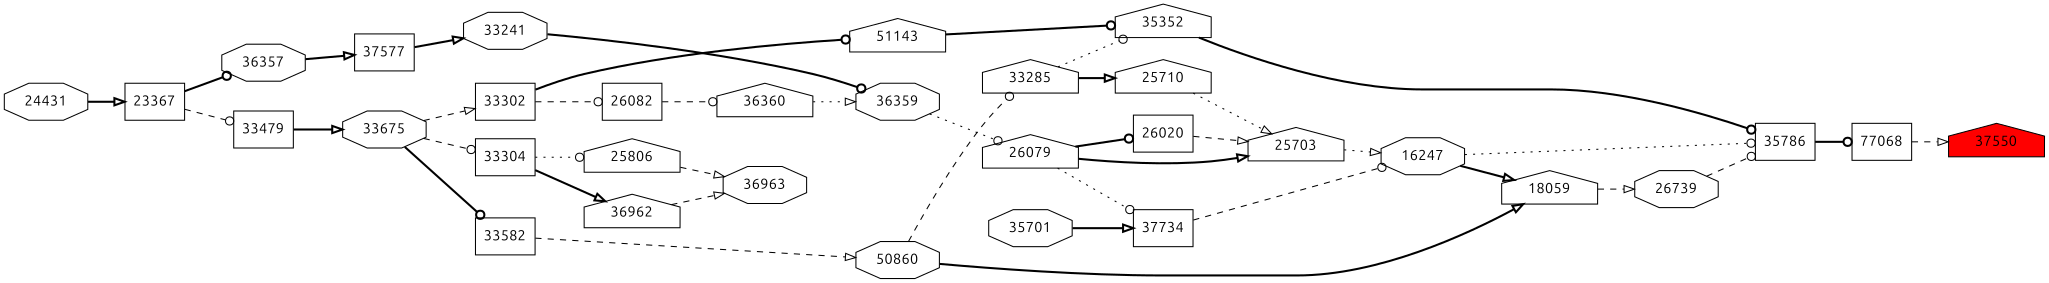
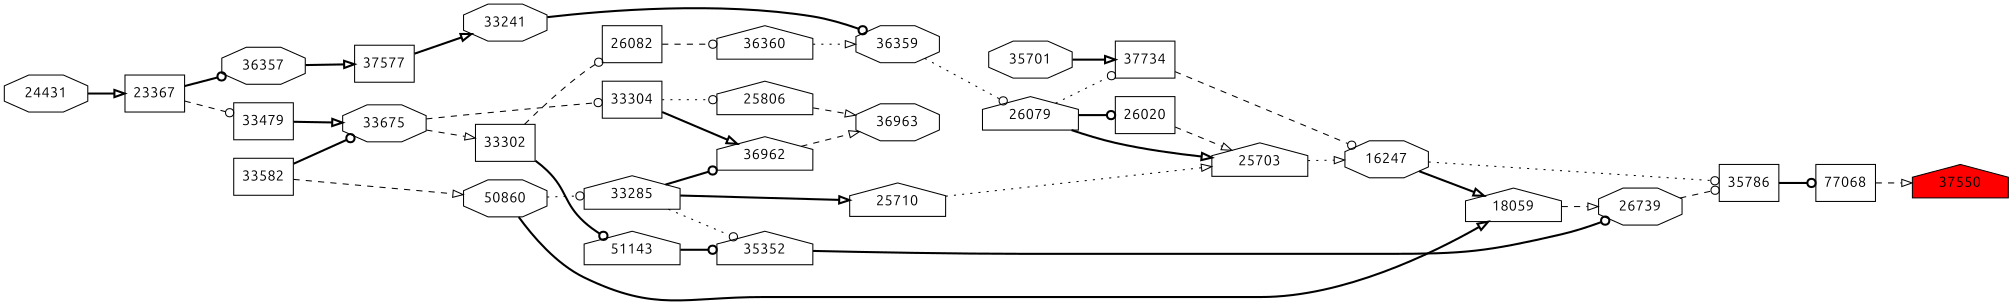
edge "35352" -> "35786": now "35352" -> "26739"
edge "50860" -> "33285": style dashed -> dotted
edge "33285" -> "36962": added
edge "33675" -> "33582": reversed
